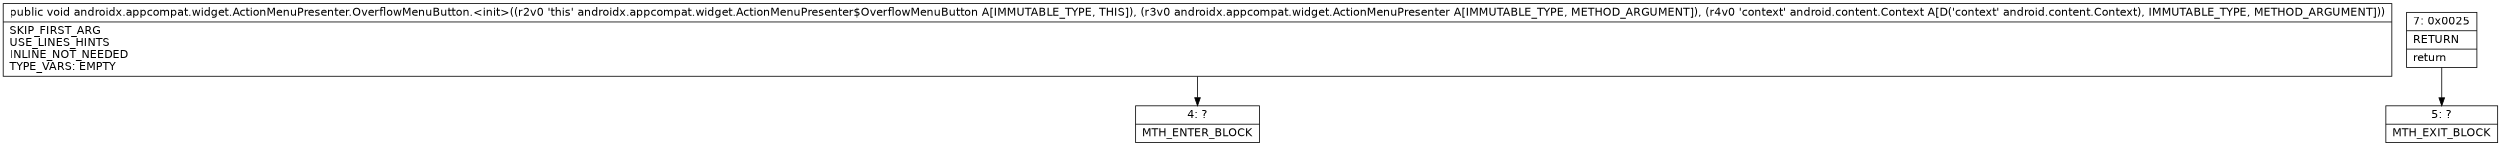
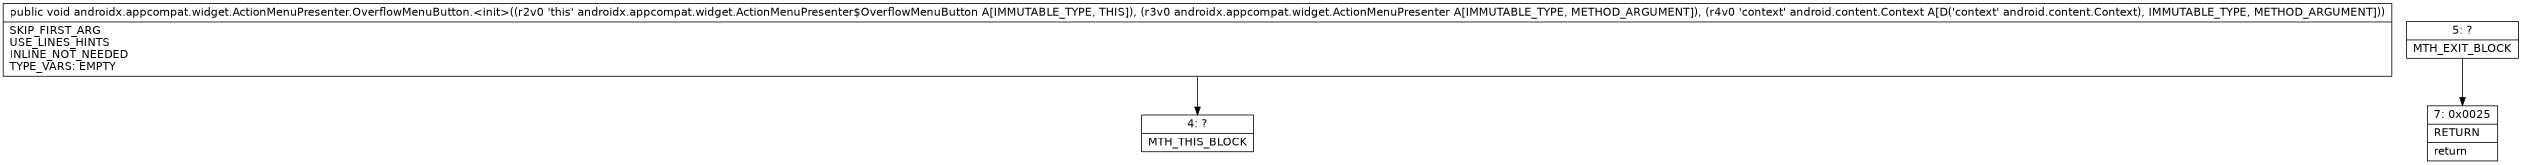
edge "7: 0x0025" -> "5: ?": reversed
node "4: ?": text "MTH_ENTER_BLOCK" -> "MTH_THIS_BLOCK"
